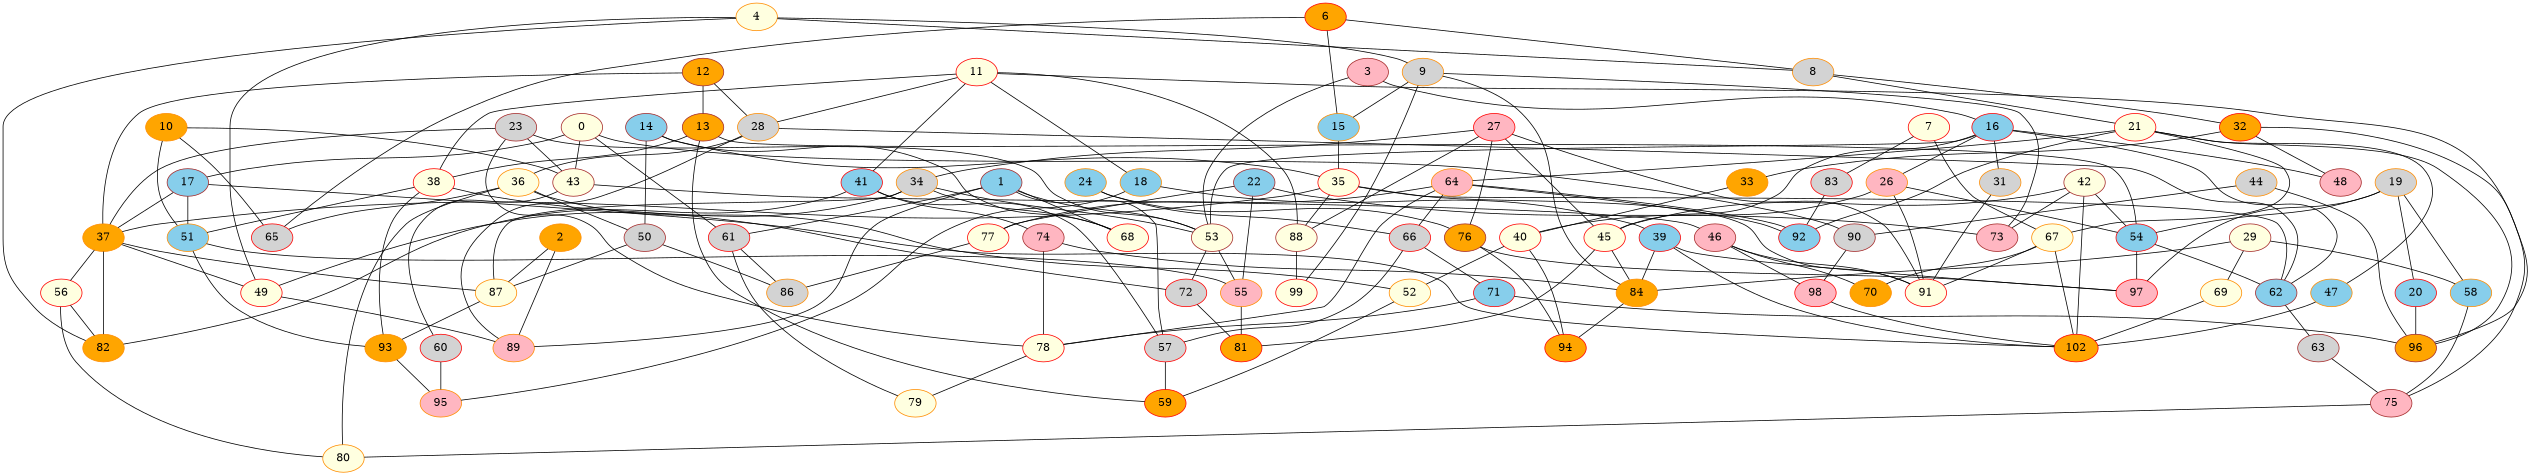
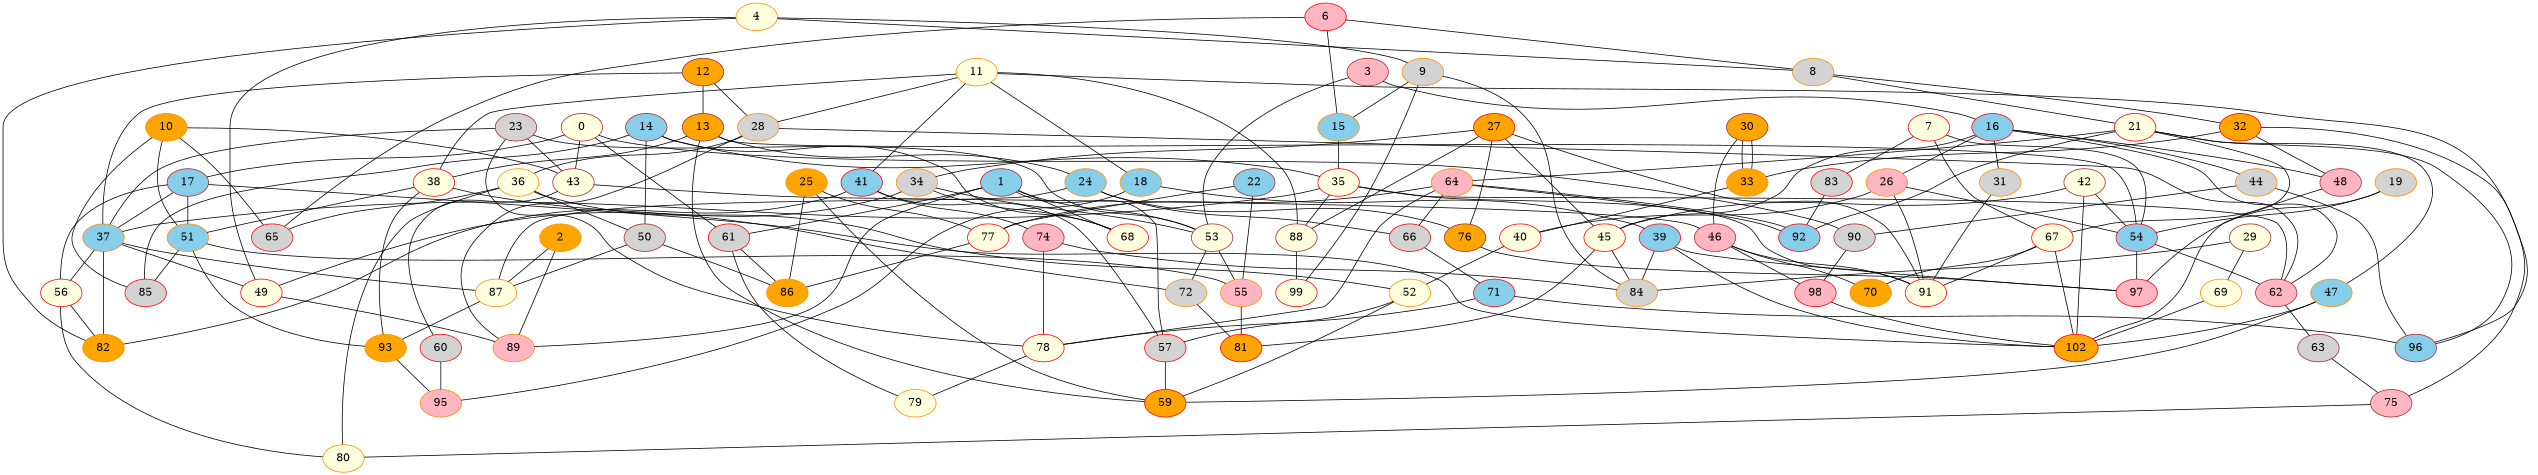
node "6": fillcolor orange -> lightpink
node "11": color red -> darkorange
node "27": fillcolor lightpink -> orange
node "30": added
edge "16" -- "53": now "16" -- "44"
edge "7" -- "54": added
edge "13" -- "24": added
node "25": added
edge "34" -- "87": now "24" -- "87"
edge "17" -- "56": added
node "37": fillcolor orange -> skyblue
node "73": removed
node "67": color darkorange -> red
edge "48" -- "102": added
node "85": added
node "86": fillcolor lightgrey -> orange
node "72": color red -> darkorange
node "84": fillcolor orange -> lightgrey
node "62": fillcolor skyblue -> lightpink
node "20": removed
node "58": removed
edge "66" -- "57": now "52" -- "57"
node "94": removed
node "96": fillcolor orange -> skyblue
edge "47" -- "59": added
